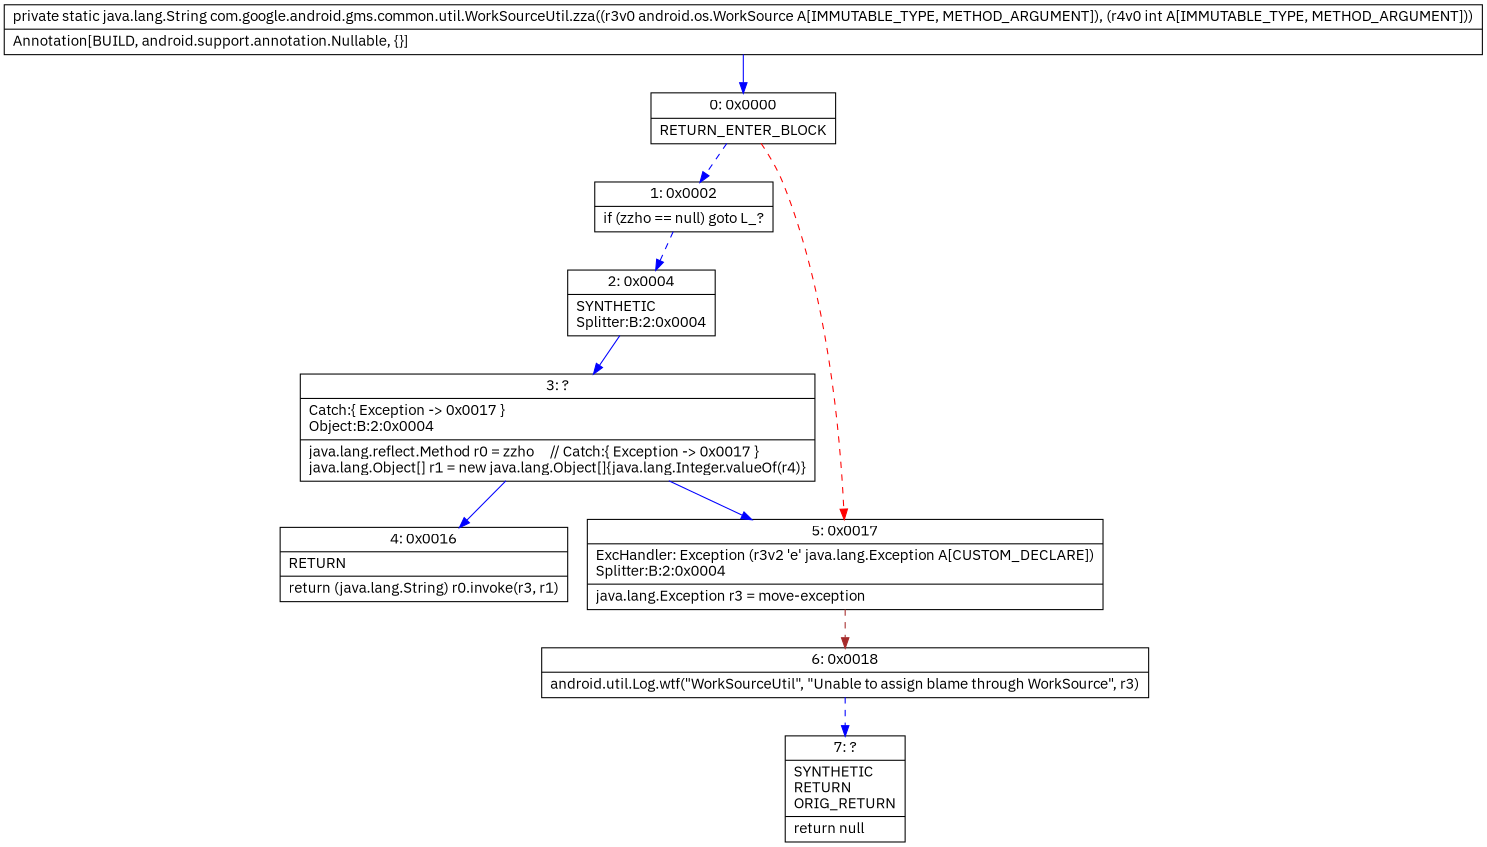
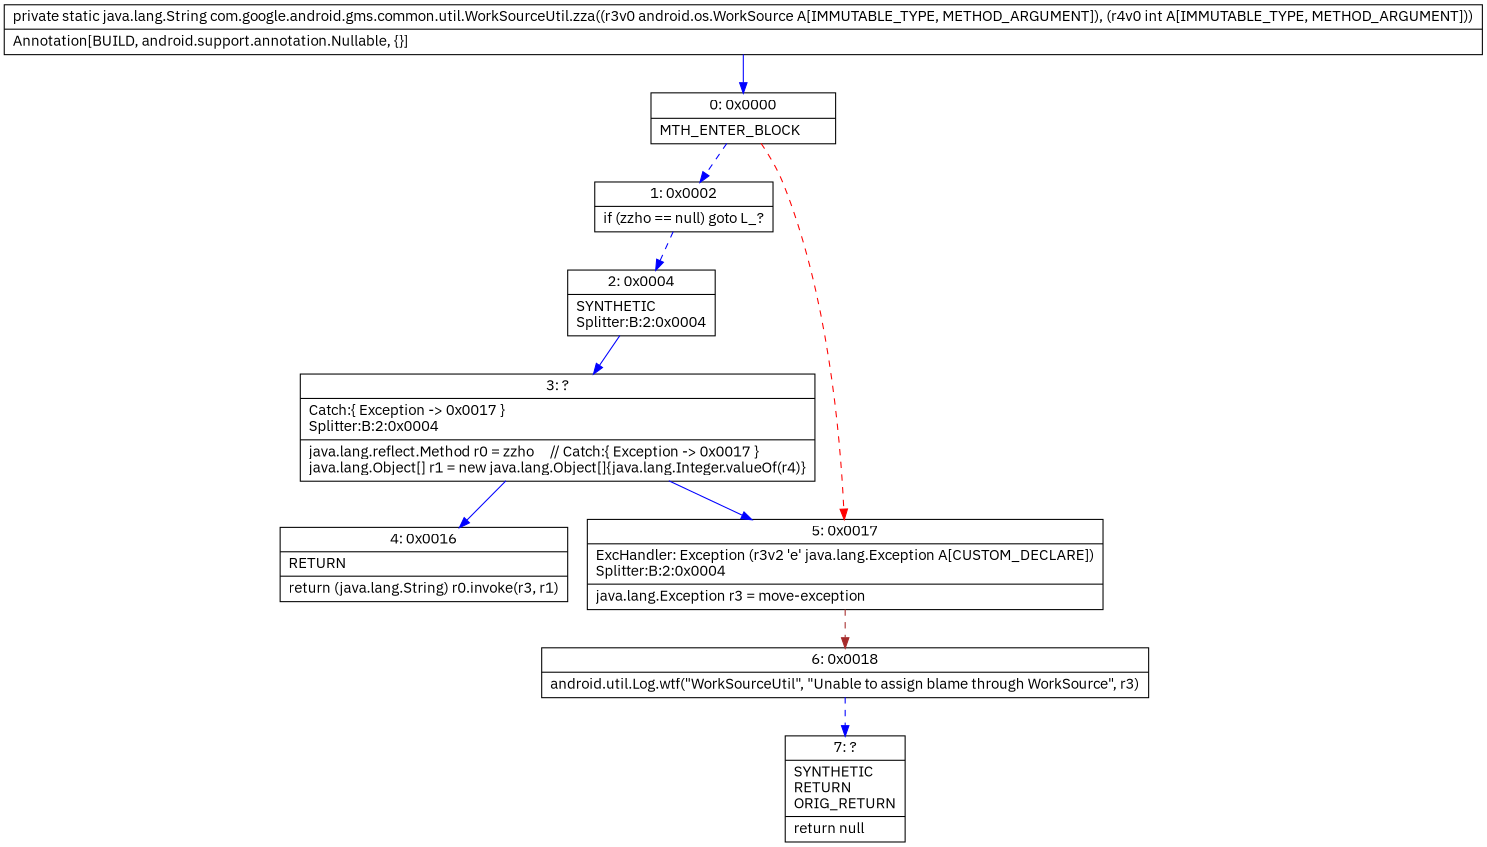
node "0: 0x0000": text "RETURN_ENTER_BLOCK" -> "MTH_ENTER_BLOCK"
node "3: ?": text "Object:B:2:0x0004" -> "Splitter:B:2:0x0004"
